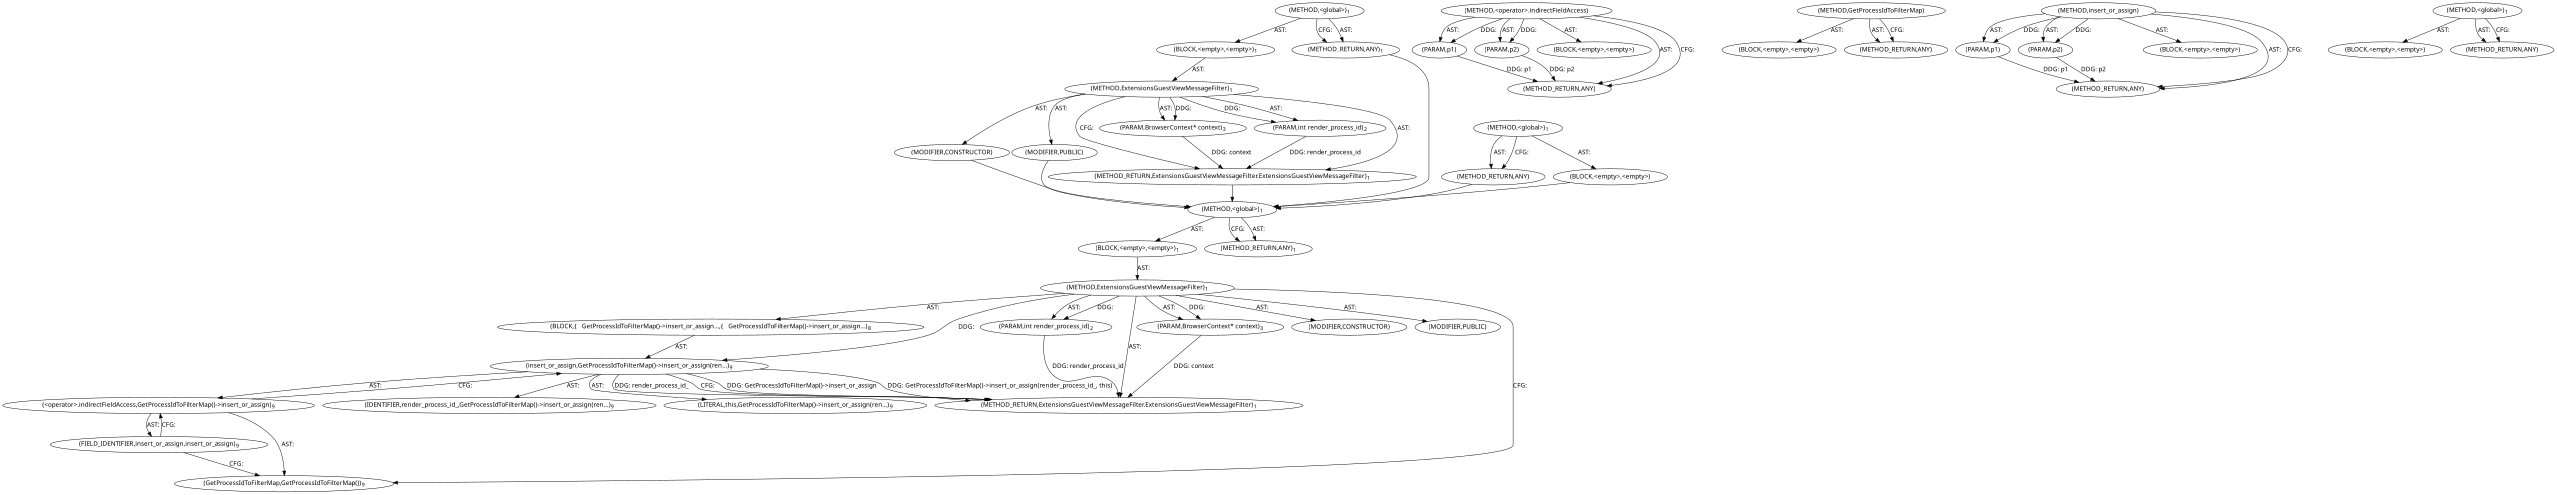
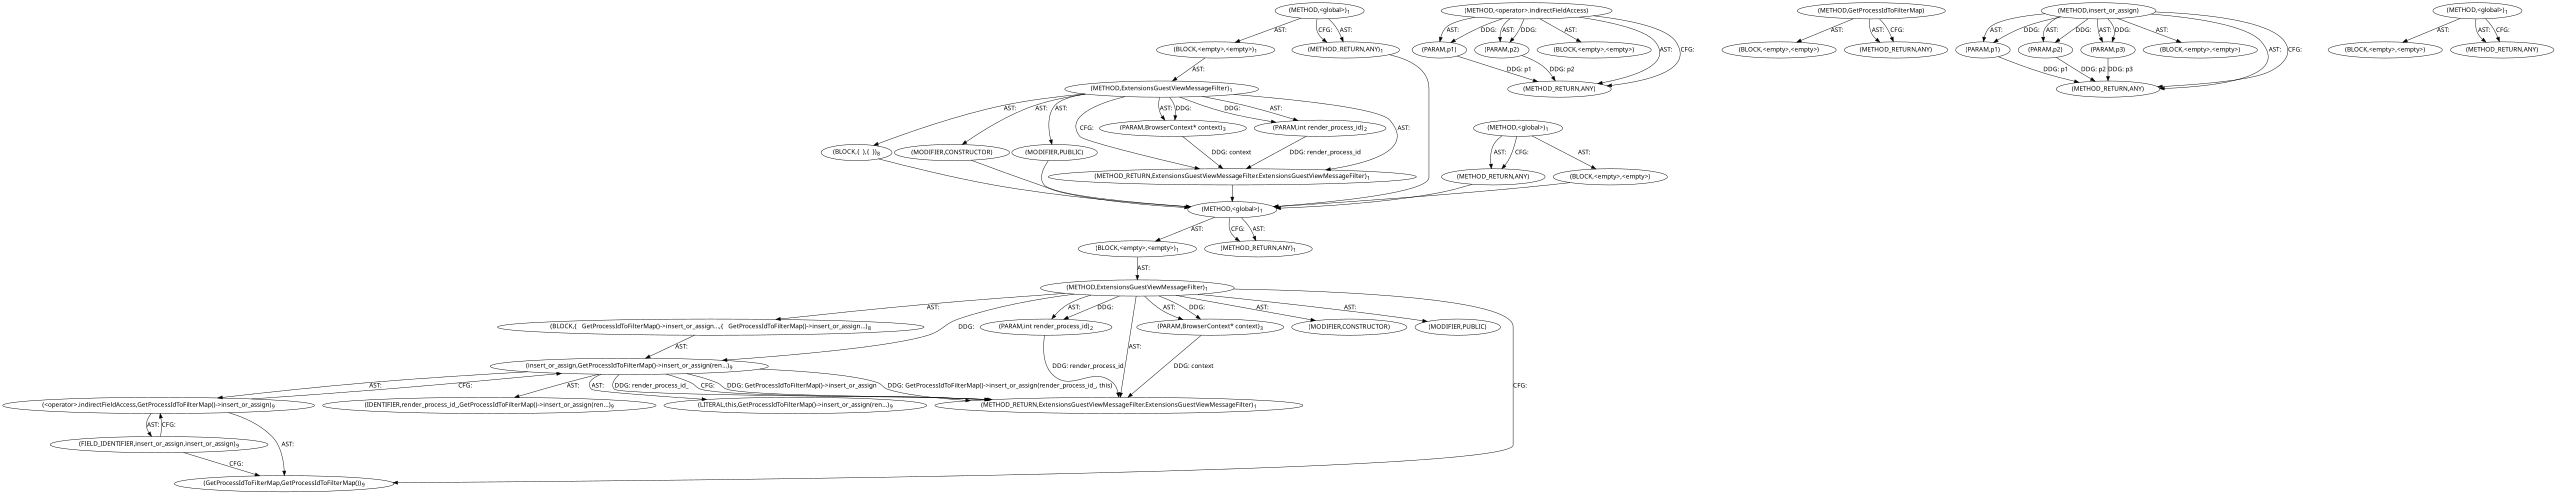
node "(PARAM,p3)": added
node "(BLOCK,{  },{  })": added
